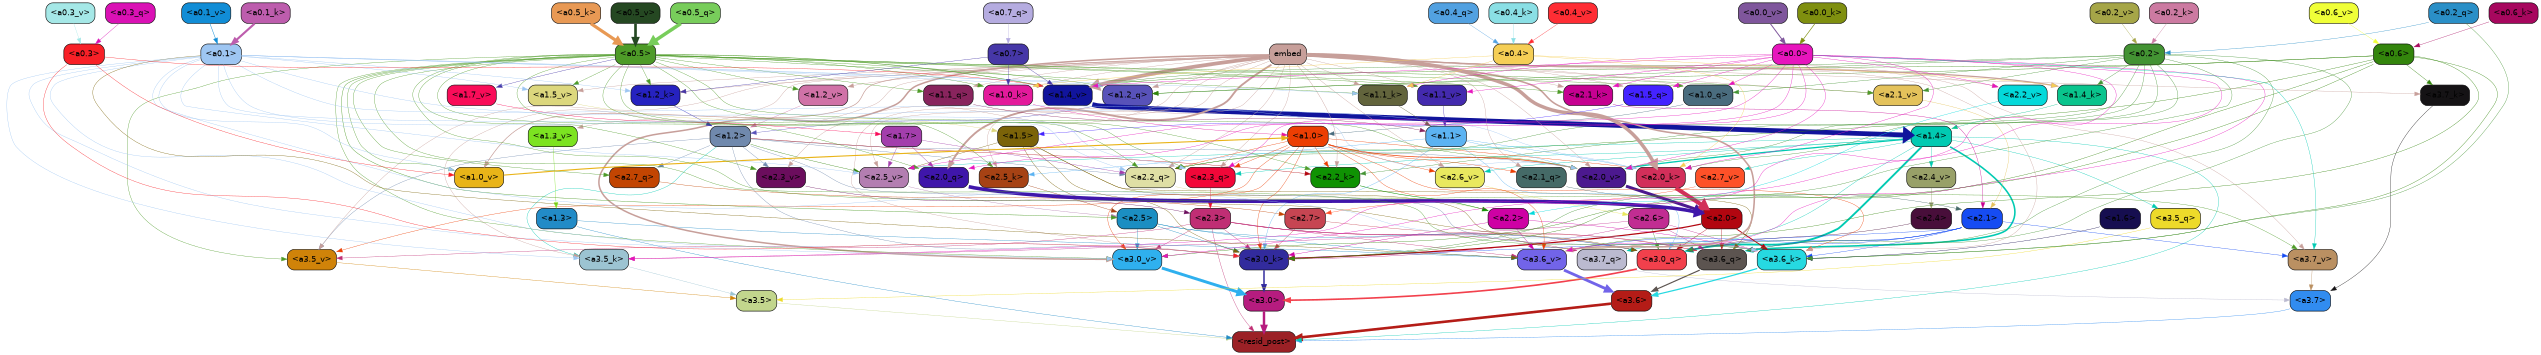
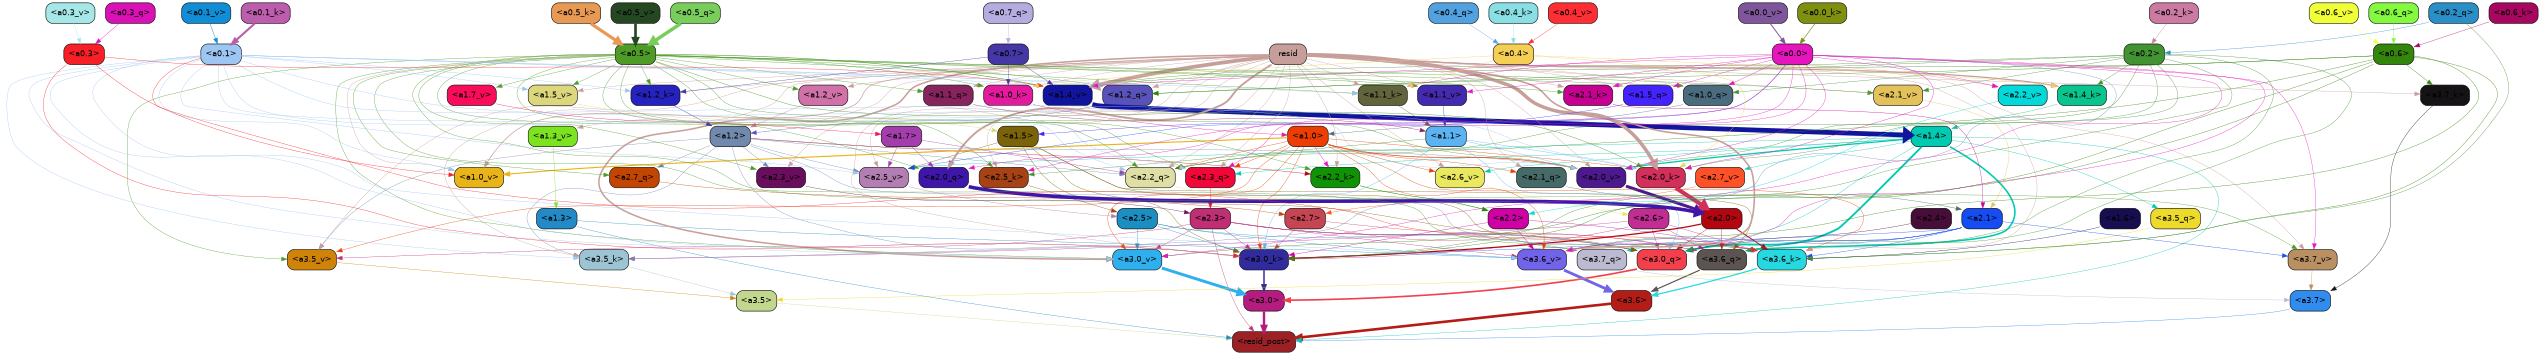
node "<a0.2_v>": removed
node "<a0.6_q>": added
node "embed": label "embed" -> "resid"
edge "<a0.0>" -> "<a3.7_v>": color #01cab2 -> #e715bd
edge "<a0.5>" -> "<a1.7_v>": color #4637a7 -> #4e9b28
edge "<a0.5>" -> "<a1.0_v>": color #4e9b28 -> #c79f9a
edge "<a0.0>" -> "<a2.5_k>": added
edge "<a0.2>" -> "<a2.2_k>": removed
edge "<a0.0>" -> "<a2.5_v>": color #e715bd -> #164cf3
edge "<a1.2>" -> "<a2.5_v>": color #33850c -> #7089ad
edge "<a1.0_v>" -> "<a1.0>": reversed
edge "<a1.0>" -> "<a2.2_k>": color #ec3e03 -> #e715bd
edge "<a1.1>" -> "<a2.5_k>": color #5cb3f2 -> #439333
edge "<a0.0>" -> "<a3.5_k>": color #e715bd -> #7089ad
node "<a2.4_v>": removed
edge "<a1.2>" -> "<a3.5_k>": color #01cab2 -> #7089ad
edge "<a0.5>" -> "<a2.5>": now "<a0.5>" -> "<a2.0_k>"
edge "<a0.1>" -> "<a3.6_k>": color #9ec6f2 -> #f82027
edge "<a0.1>" -> "<a3.6_v>": color #7b6309 -> #9ec6f2
edge "<a2.3>" -> "<a3.7_q>": color #c02e74 -> #7089ad
edge "<a2.6>" -> "<a3.0_q>": color #439333 -> #c12d92
edge "<a2.7>" -> "<a3.0_q>": added
